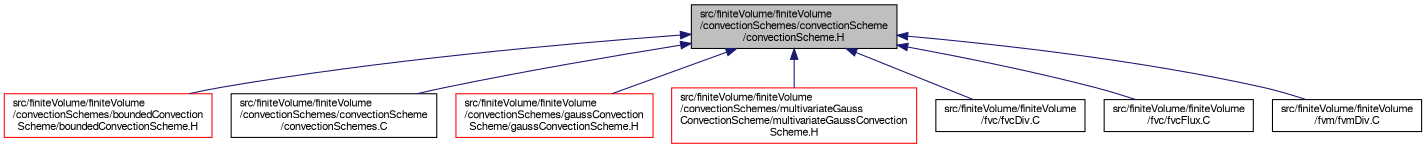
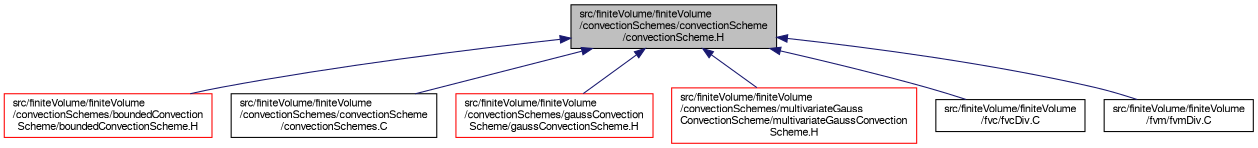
node "src/finiteVolume/finiteVolume /fvc/fvcFlux.C": removed
